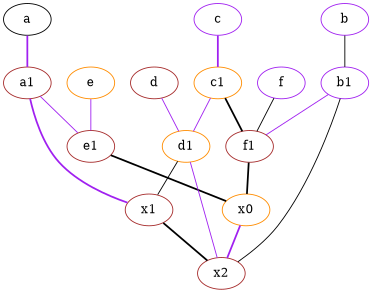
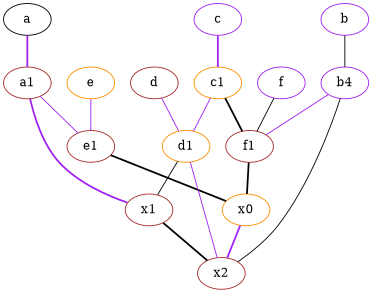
node "b1": label "b1" -> "b4"
